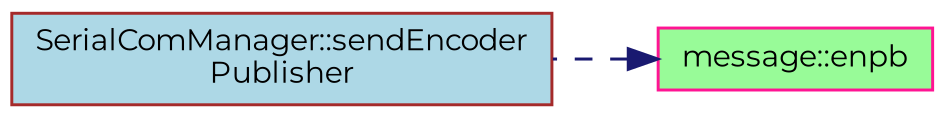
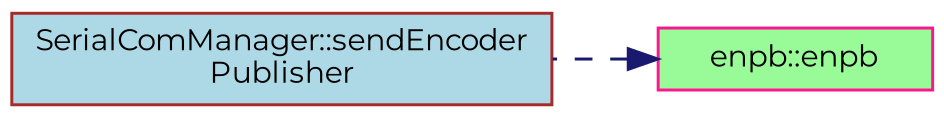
node "message::enpb": label "message::enpb" -> "enpb::enpb"
